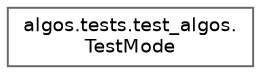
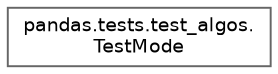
node "algos.tests.test_algos. TestMode": label "algos.tests.test_algos. TestMode" -> "pandas.tests.test_algos. TestMode"
